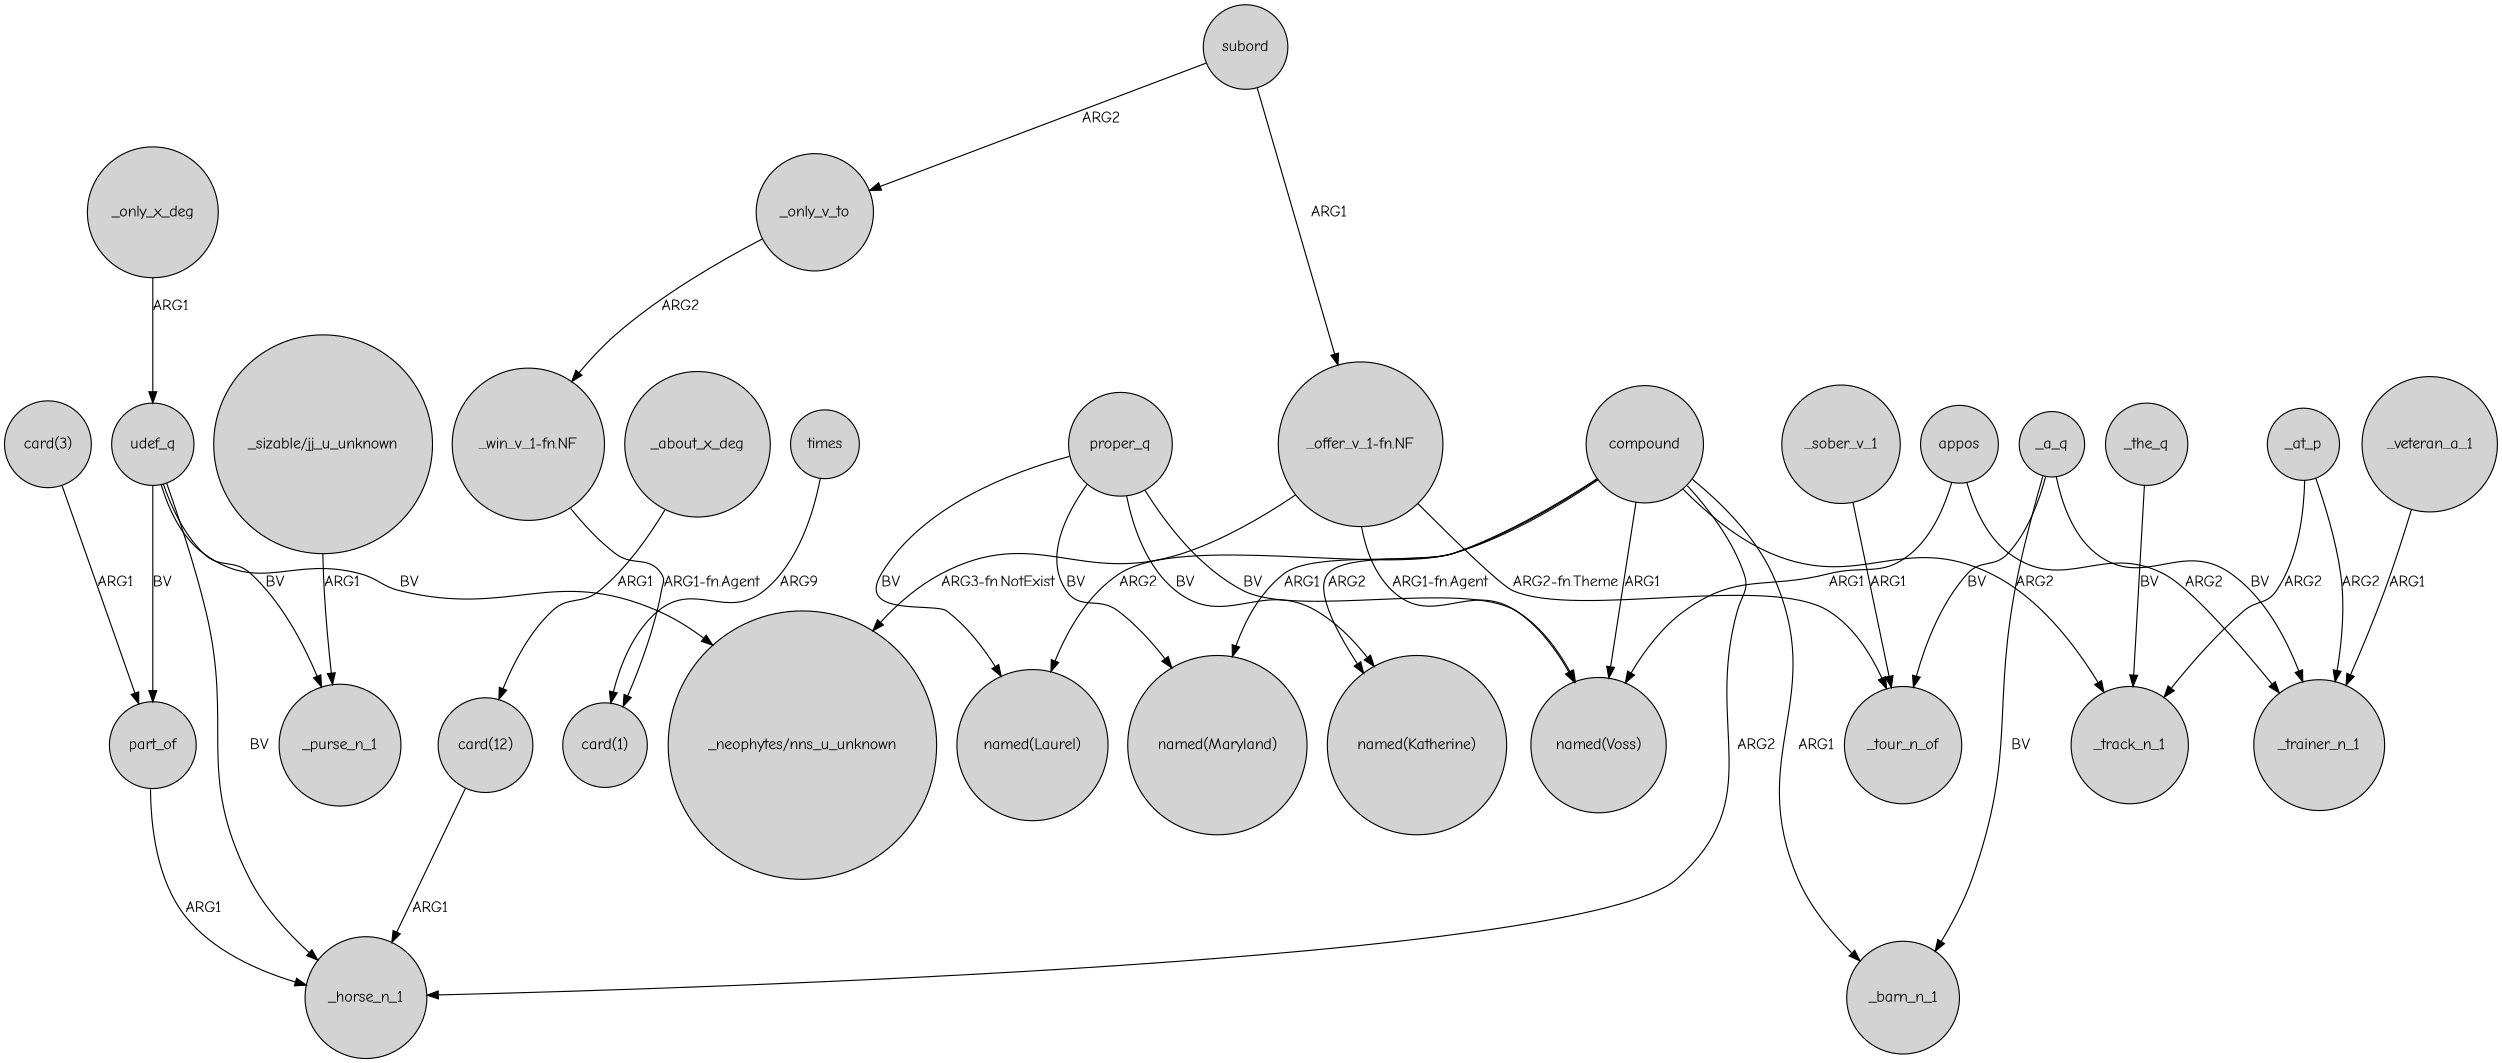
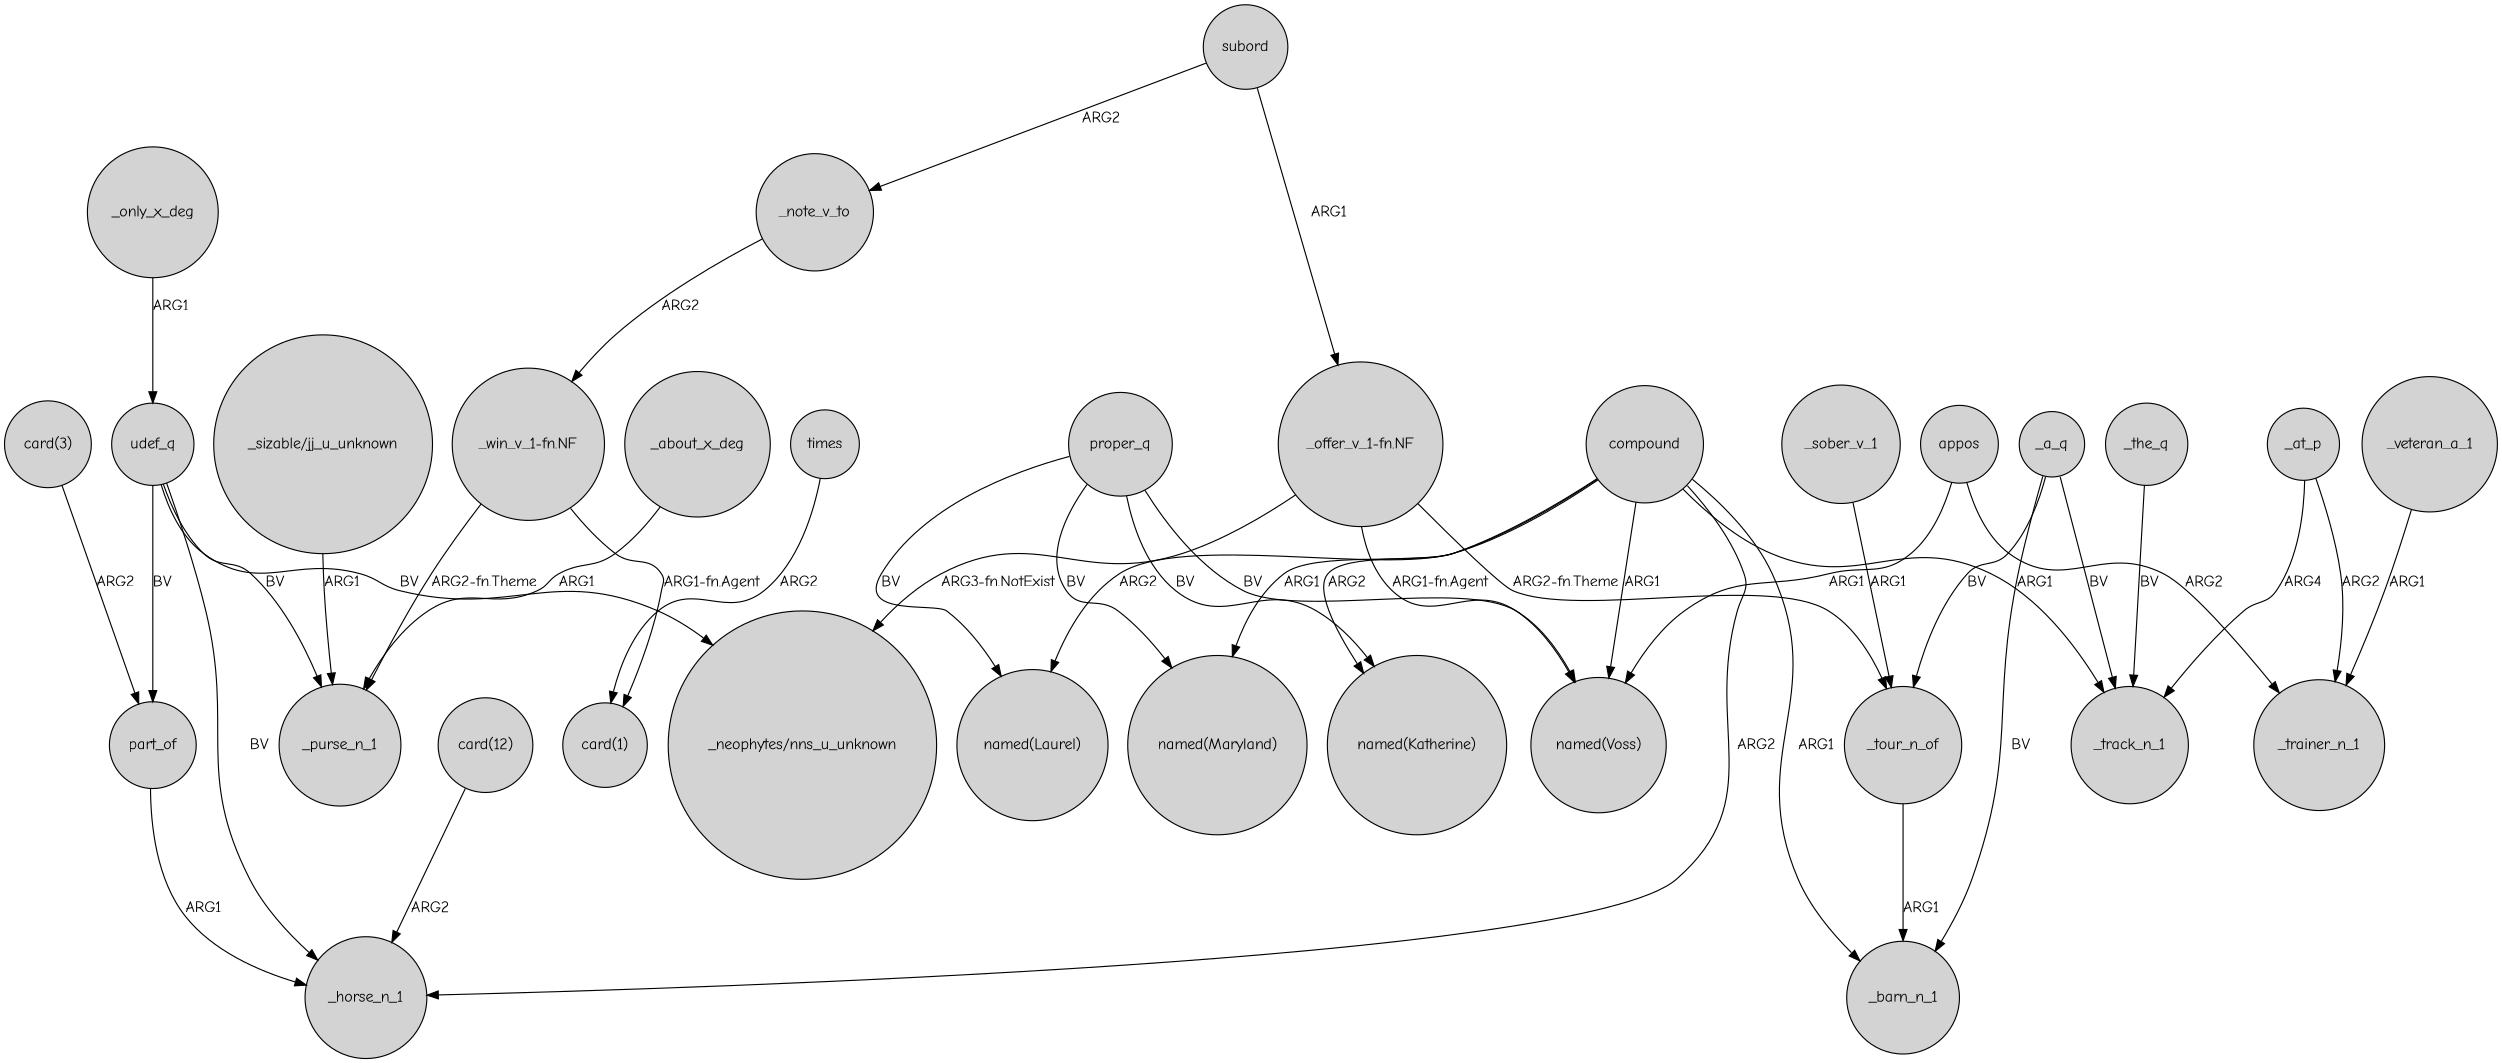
node "_only_v_to": label "_only_v_to" -> "_note_v_to"
edge "_a_q" -> "_trainer_n_1": now "_a_q" -> "_track_n_1"
edge "card(3)" -> "part_of": label "ARG1" -> "ARG2"
edge "times" -> "card(1)": label "ARG9" -> "ARG2"
edge "compound" -> "_track_n_1": label "ARG2" -> "ARG1"
edge "_at_p" -> "_track_n_1": label "ARG2" -> "ARG4"
edge "_win_v_1-fn.NF" -> "_purse_n_1": added, label "ARG2-fn.Theme"
edge "_about_x_deg" -> "card(12)": now "_about_x_deg" -> "_purse_n_1"
edge "_tour_n_of" -> "_barn_n_1": added, label "ARG1"
edge "card(12)" -> "_horse_n_1": label "ARG1" -> "ARG2"
